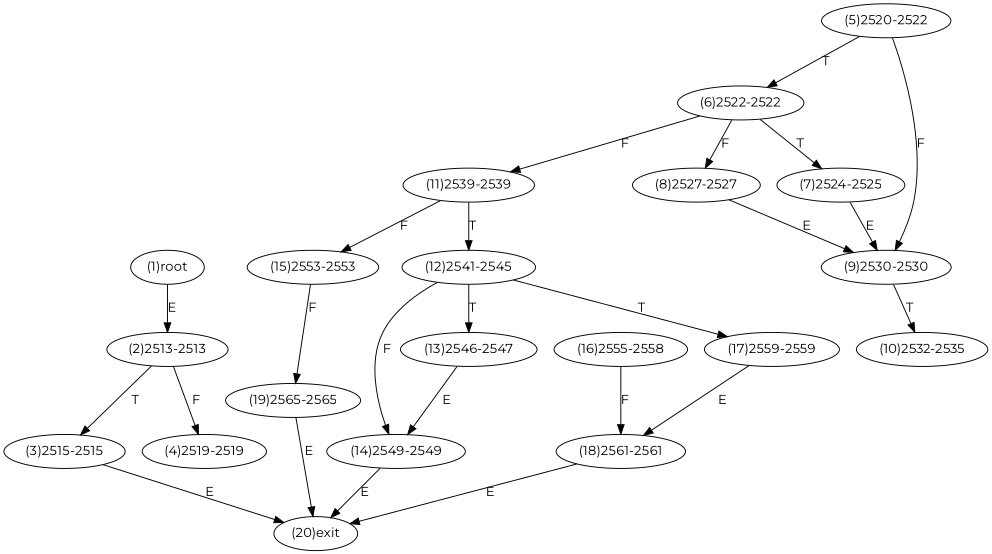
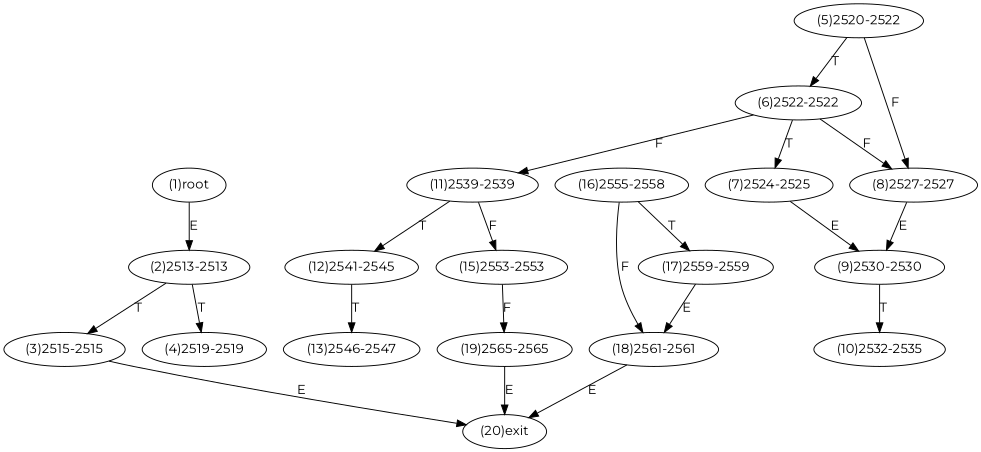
edge "(5)2520-2522" -> "(9)2530-2530": now "(5)2520-2522" -> "(8)2527-2527"
edge "(12)2541-2545" -> "(17)2559-2559": now "(16)2555-2558" -> "(17)2559-2559"
edge "(2)2513-2513" -> "(4)2519-2519": label "F" -> "T"
node "(14)2549-2549": removed
